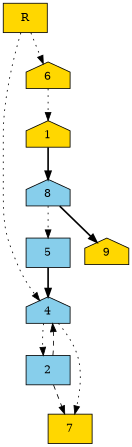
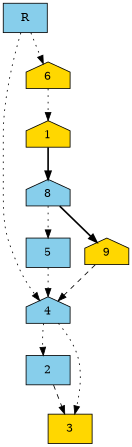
node "R": fillcolor gold -> skyblue
edge "5" -> "4": style bold -> dotted
edge "2" -> "4": now "9" -> "4"
node "7": label "7" -> "3"
